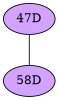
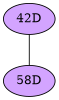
node "47D": label "47D" -> "42D"
